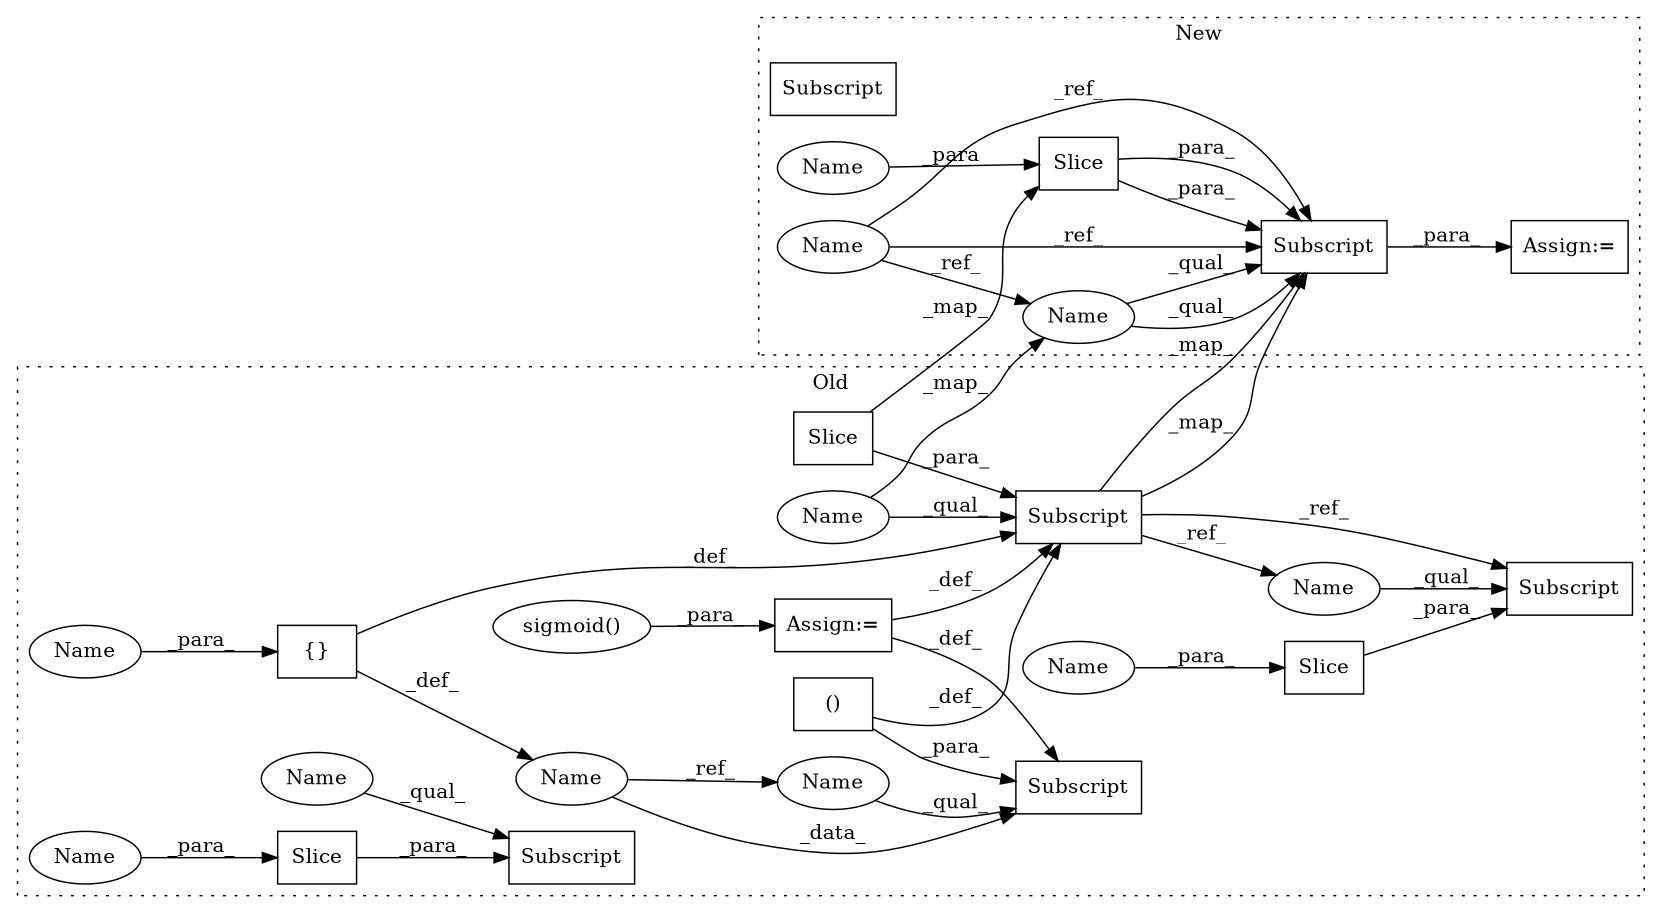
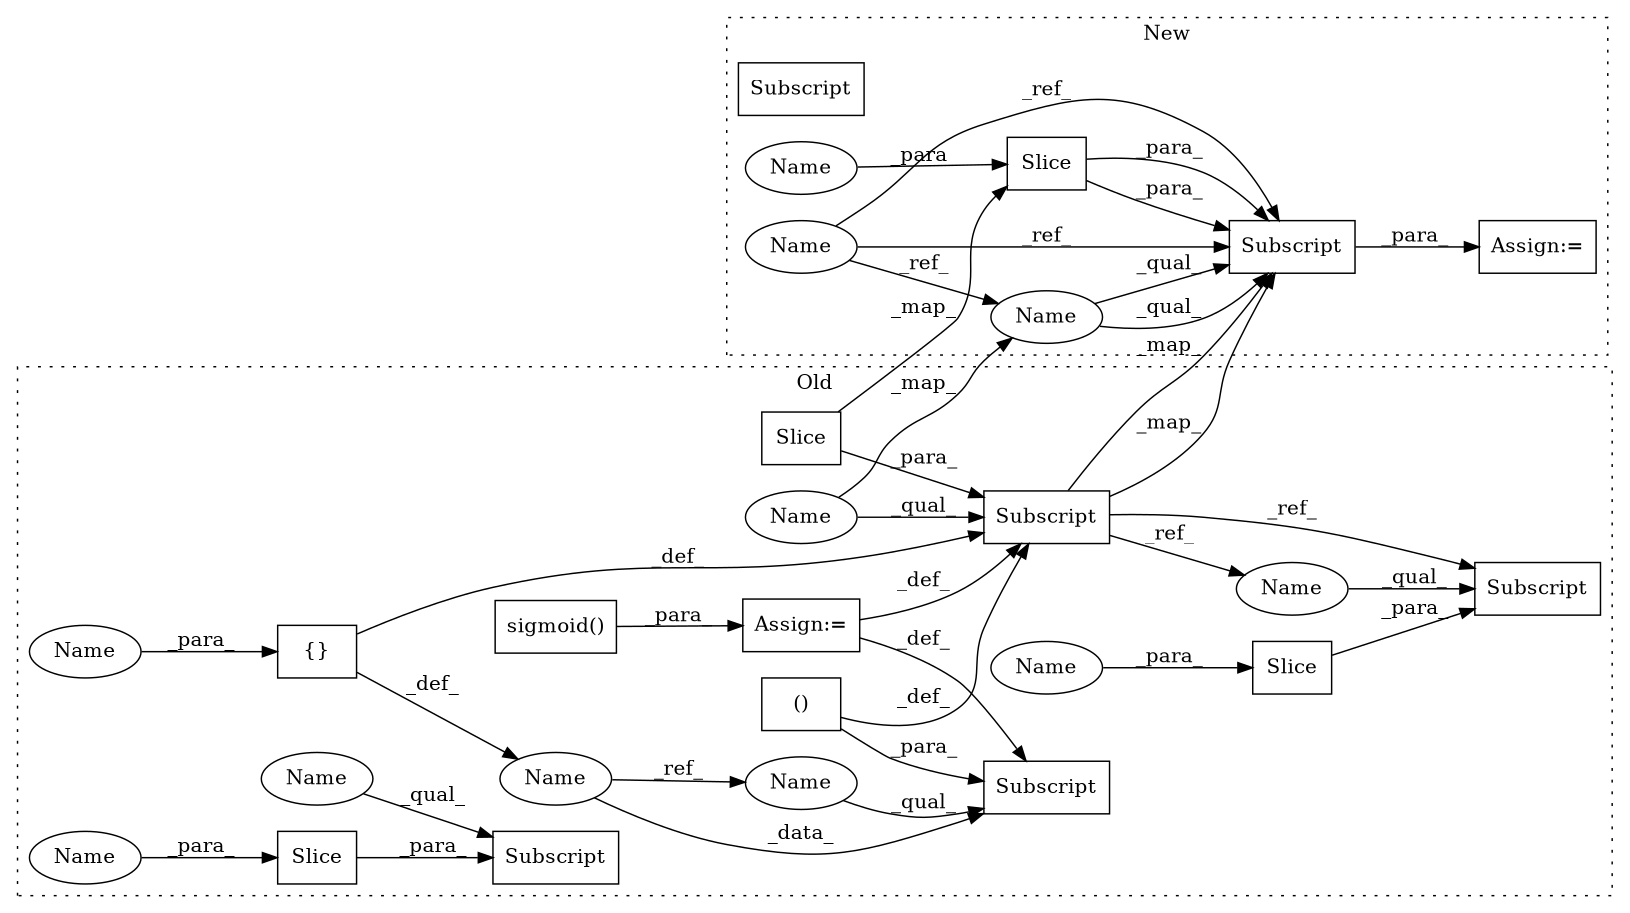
node "sigmoid()": shape ellipse -> box
